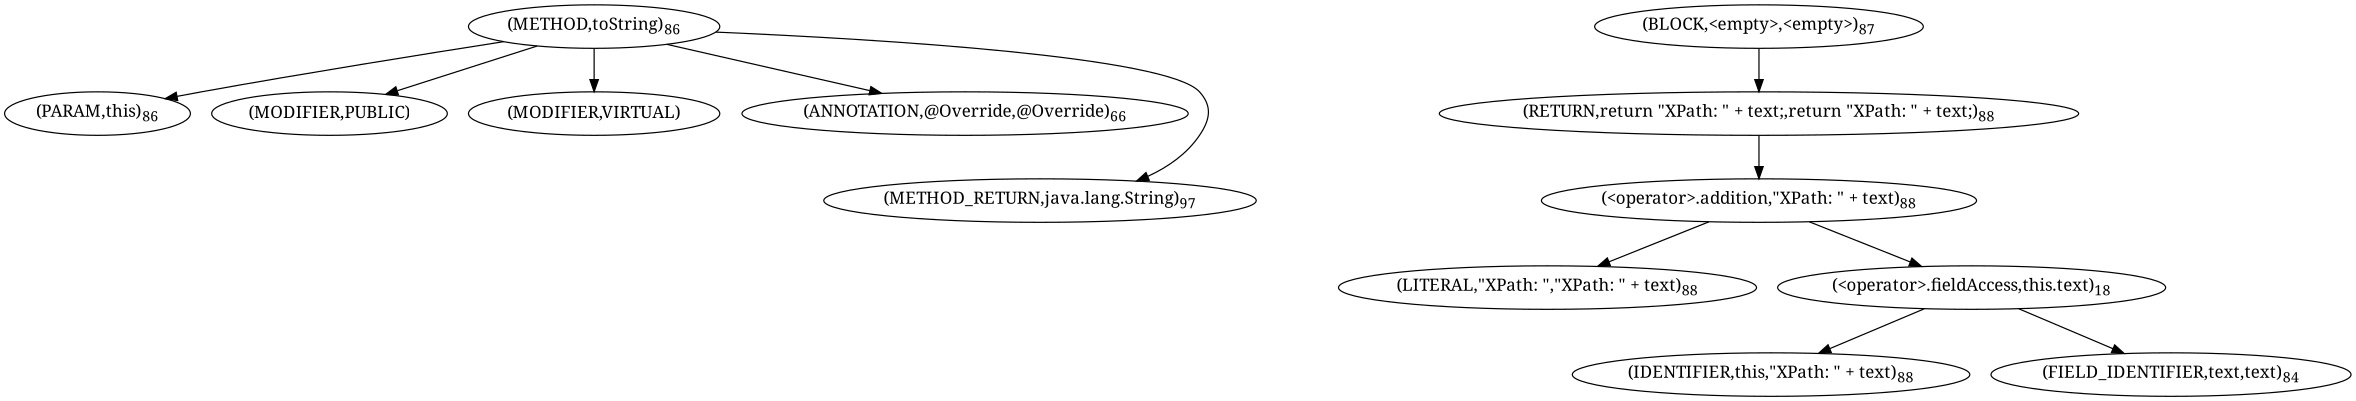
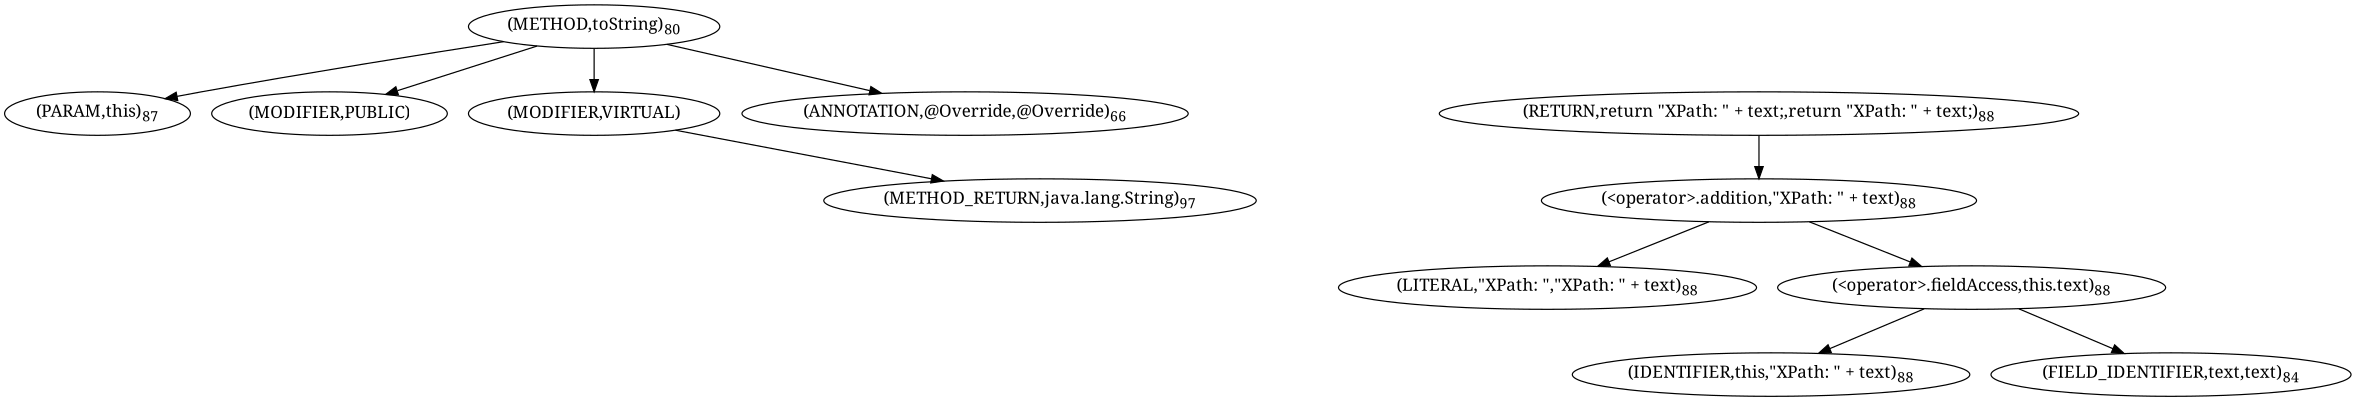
node "(METHOD,toString)": text "86" -> "80"
node "(BLOCK,<empty>,<empty>)": removed
edge "(METHOD,toString)" -> "(METHOD_RETURN,java.lang.String)": now "(MODIFIER,VIRTUAL)" -> "(METHOD_RETURN,java.lang.String)"
node "(PARAM,this)": text "86" -> "87"
node "(<operator>.fieldAccess,this.text)": text "18" -> "88"
